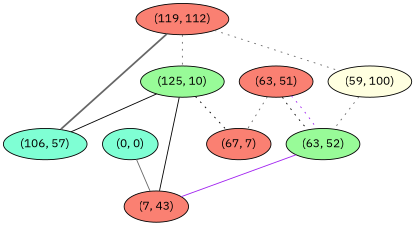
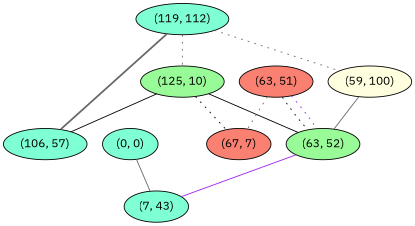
node "(119, 112)": fillcolor salmon -> aquamarine
edge "(59, 100)" -- "(63, 52)": style dotted -> solid
edge "(125, 10)" -- "(7, 43)": now "(125, 10)" -- "(63, 52)"
node "(7, 43)": fillcolor salmon -> aquamarine
